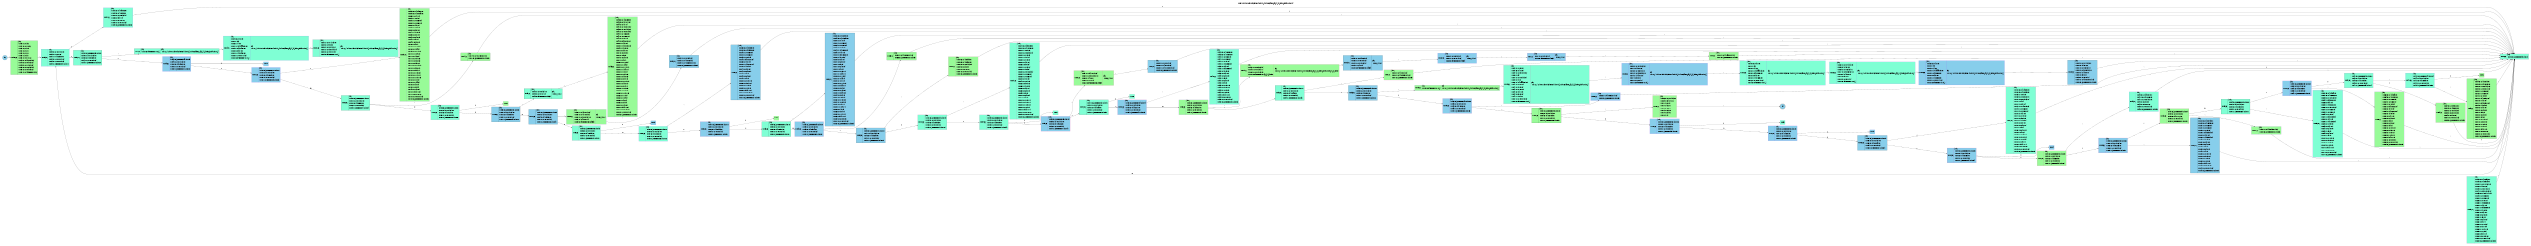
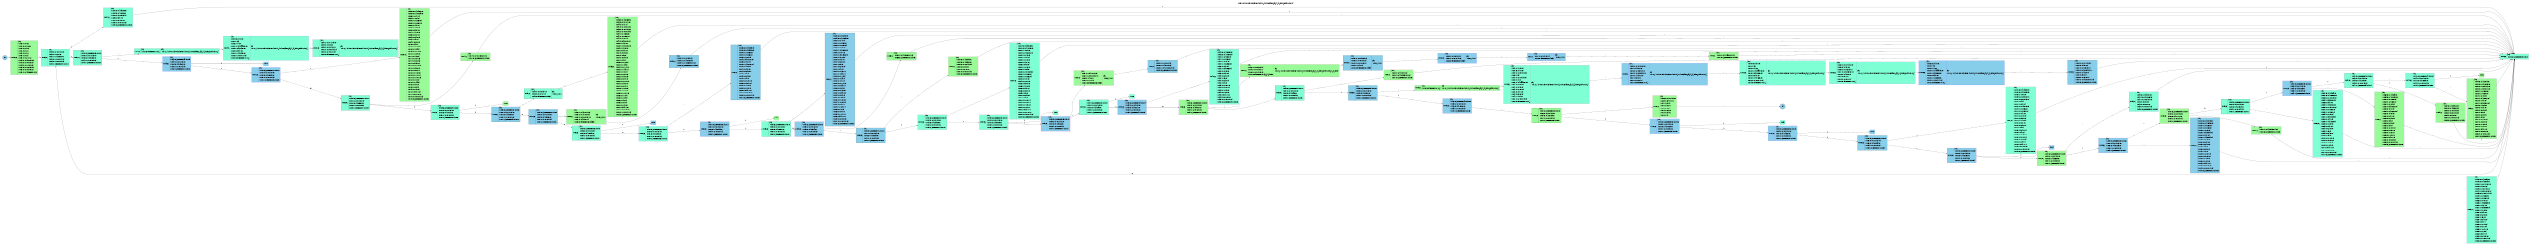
node "0x402385 [12]": removed
